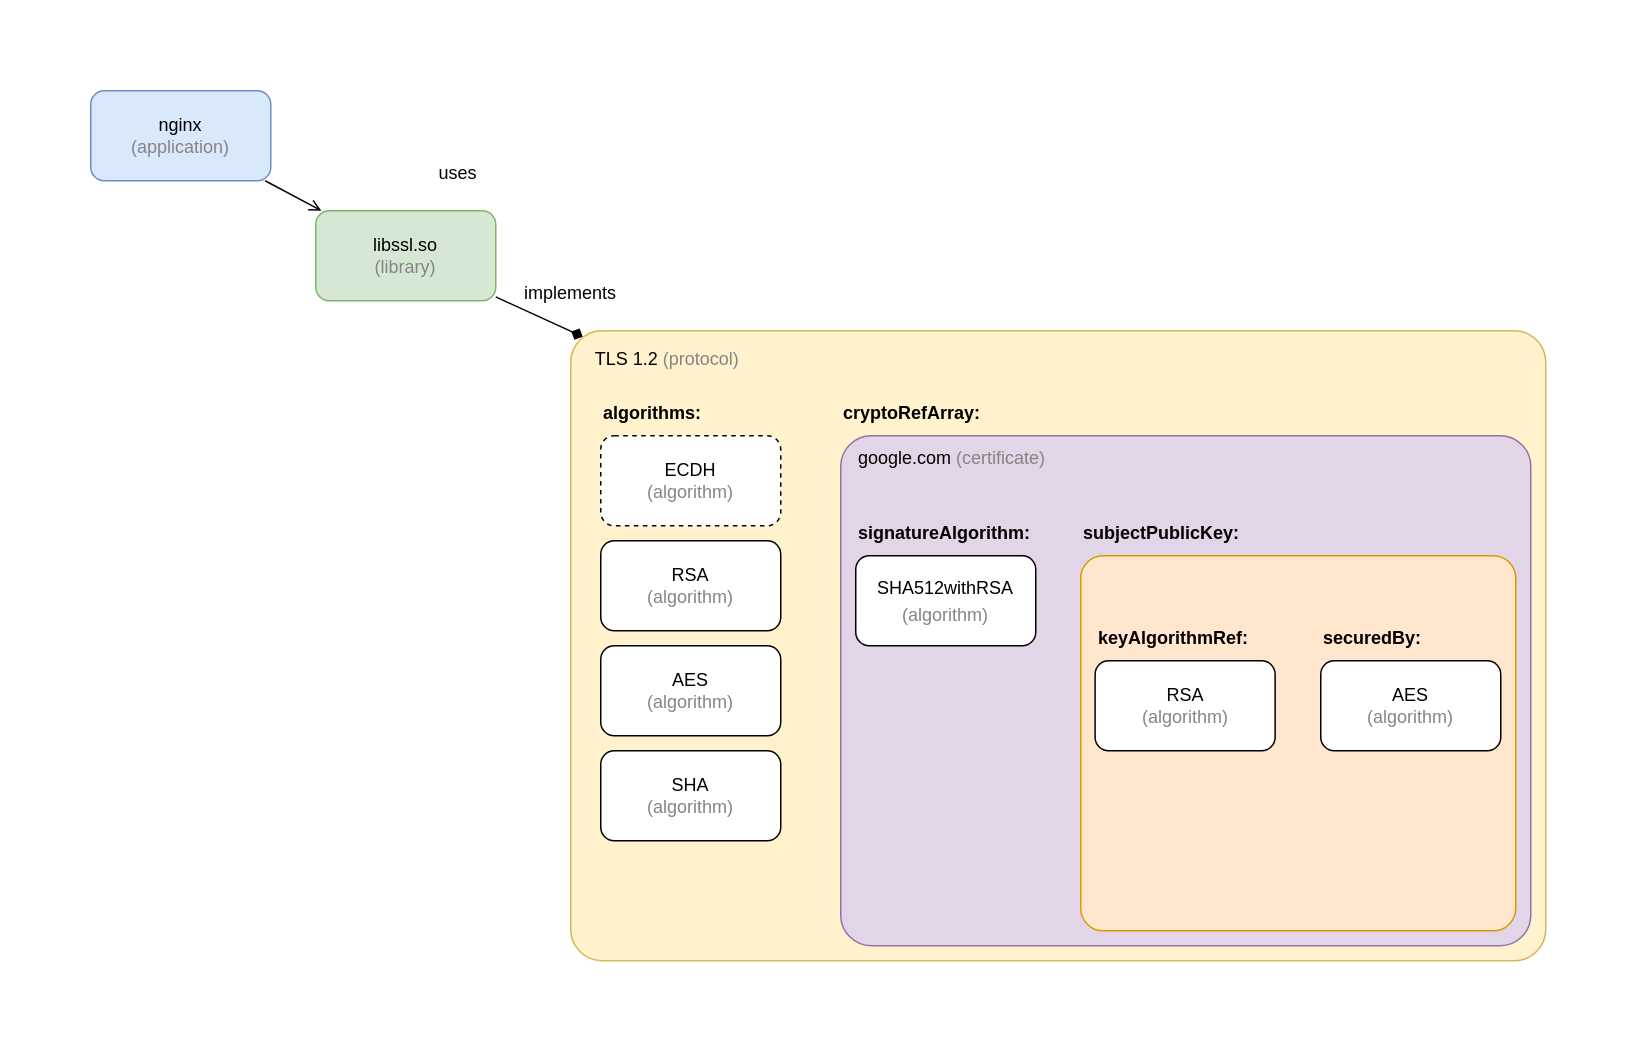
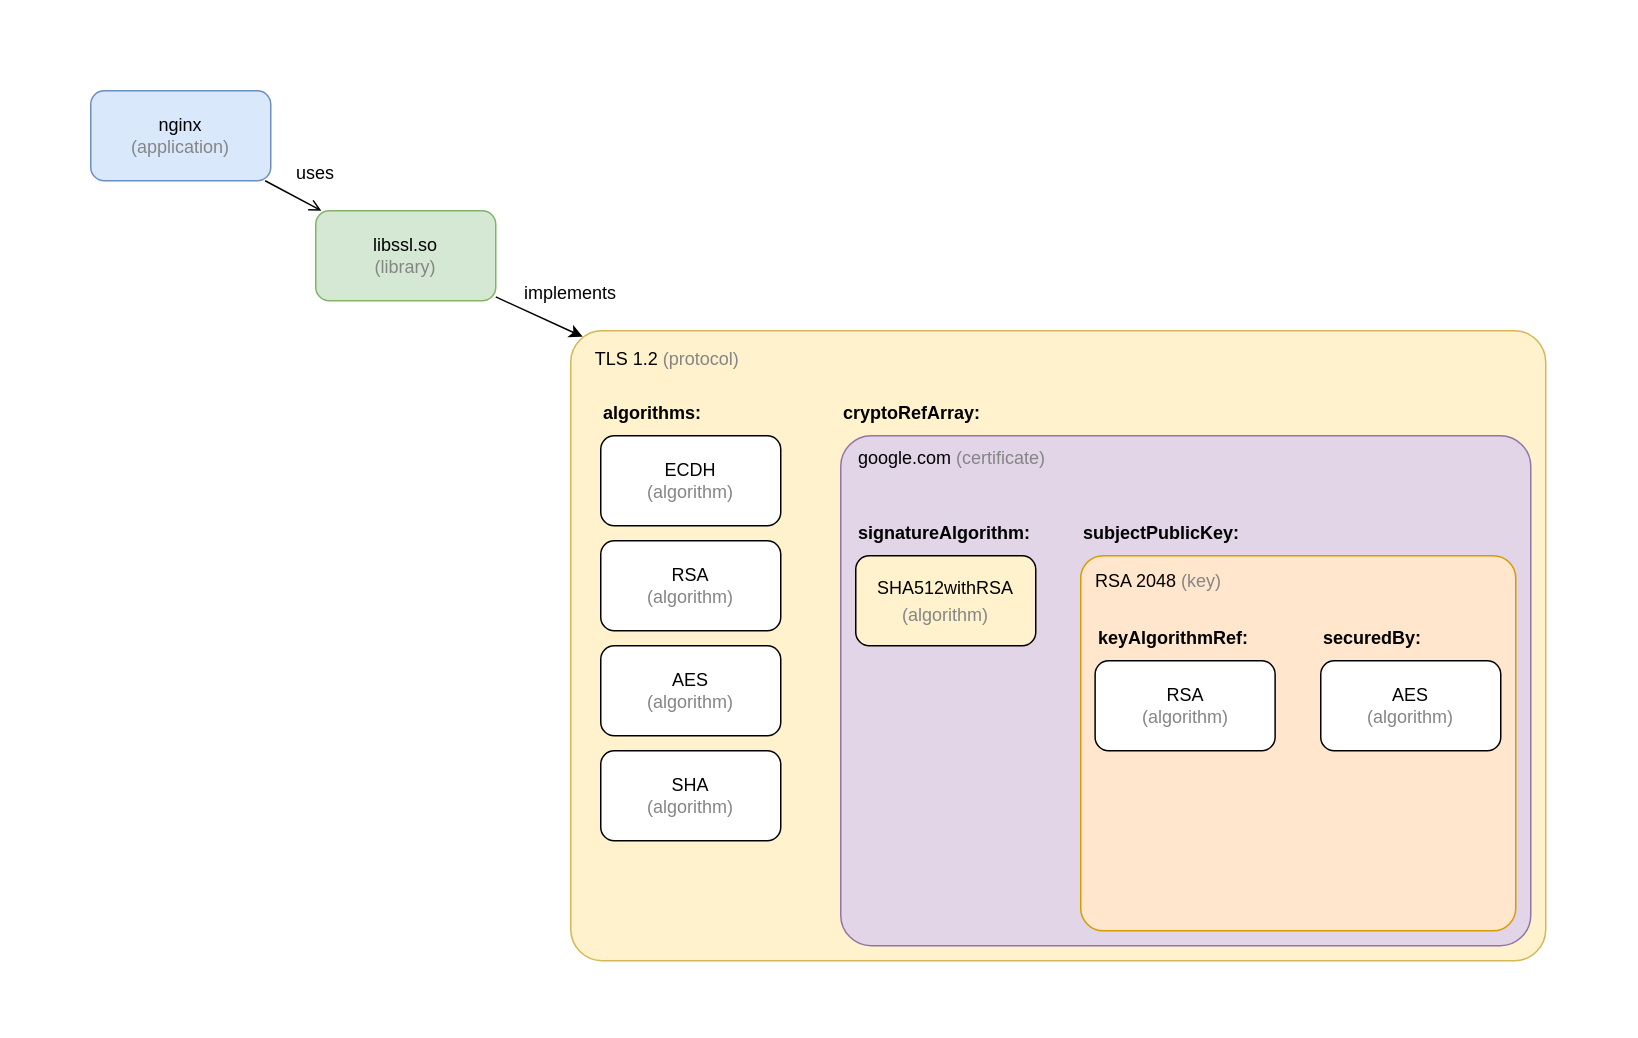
node "uses": moved (458, 173) -> (316, 173)
edge "libssl.so (library)" -> "TLS 1.2 (protocol)": arrowhead diamond -> classic
node "ECDH (algorithm)": style dashed -> solid
node "RSA 2048 (key)": added
node "SHA512withRSA (algorithm)": fillcolor #ffffff -> #fff2cc
